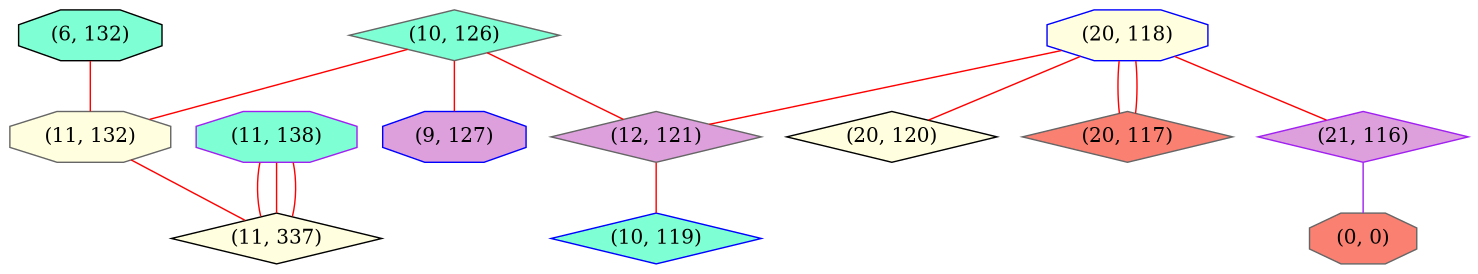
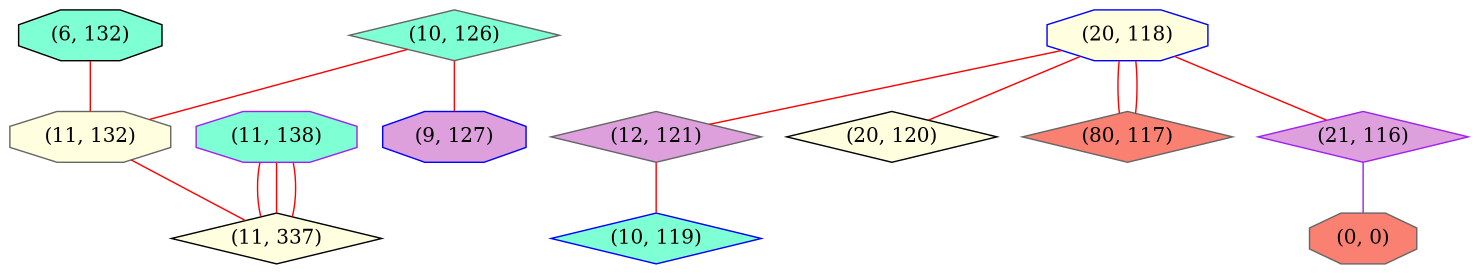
edge "(10, 126)" -- "(12, 121)": removed
node "(20, 117)": label "(20, 117)" -> "(80, 117)"
